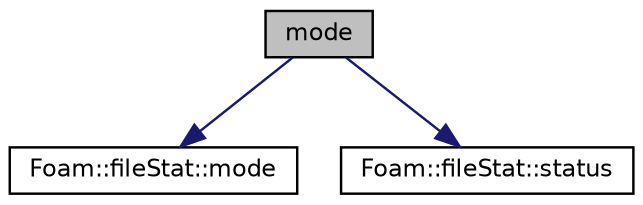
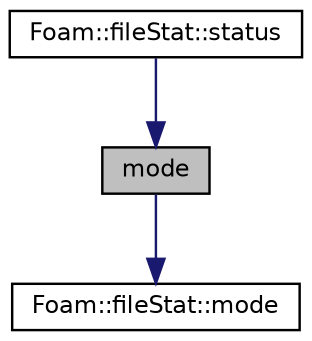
edge "mode" -> "Foam::fileStat::status": reversed
